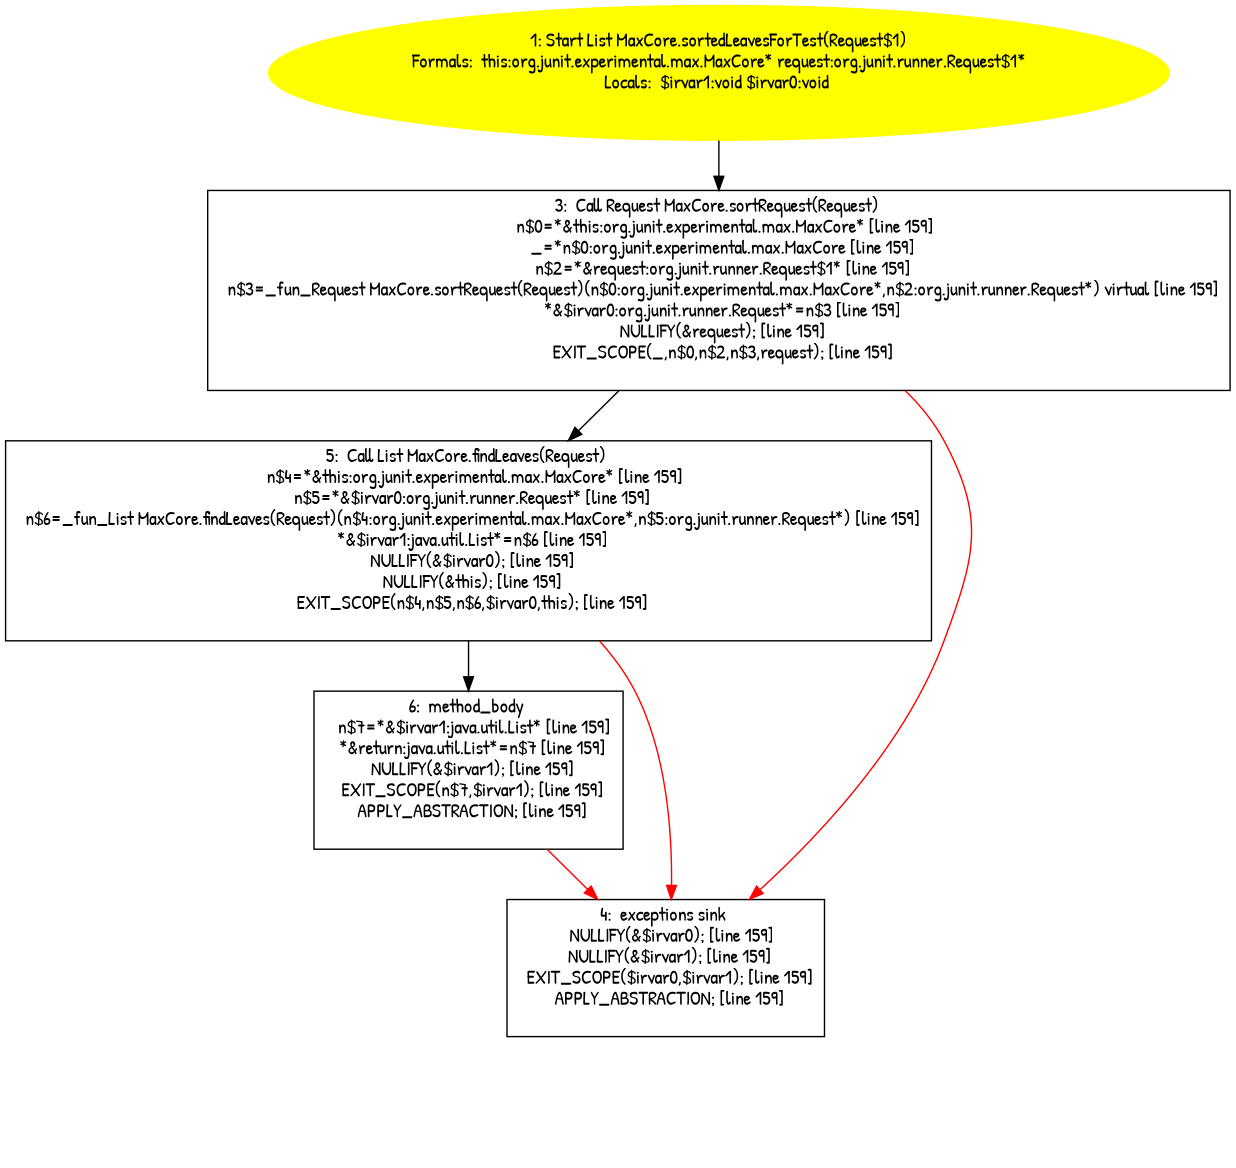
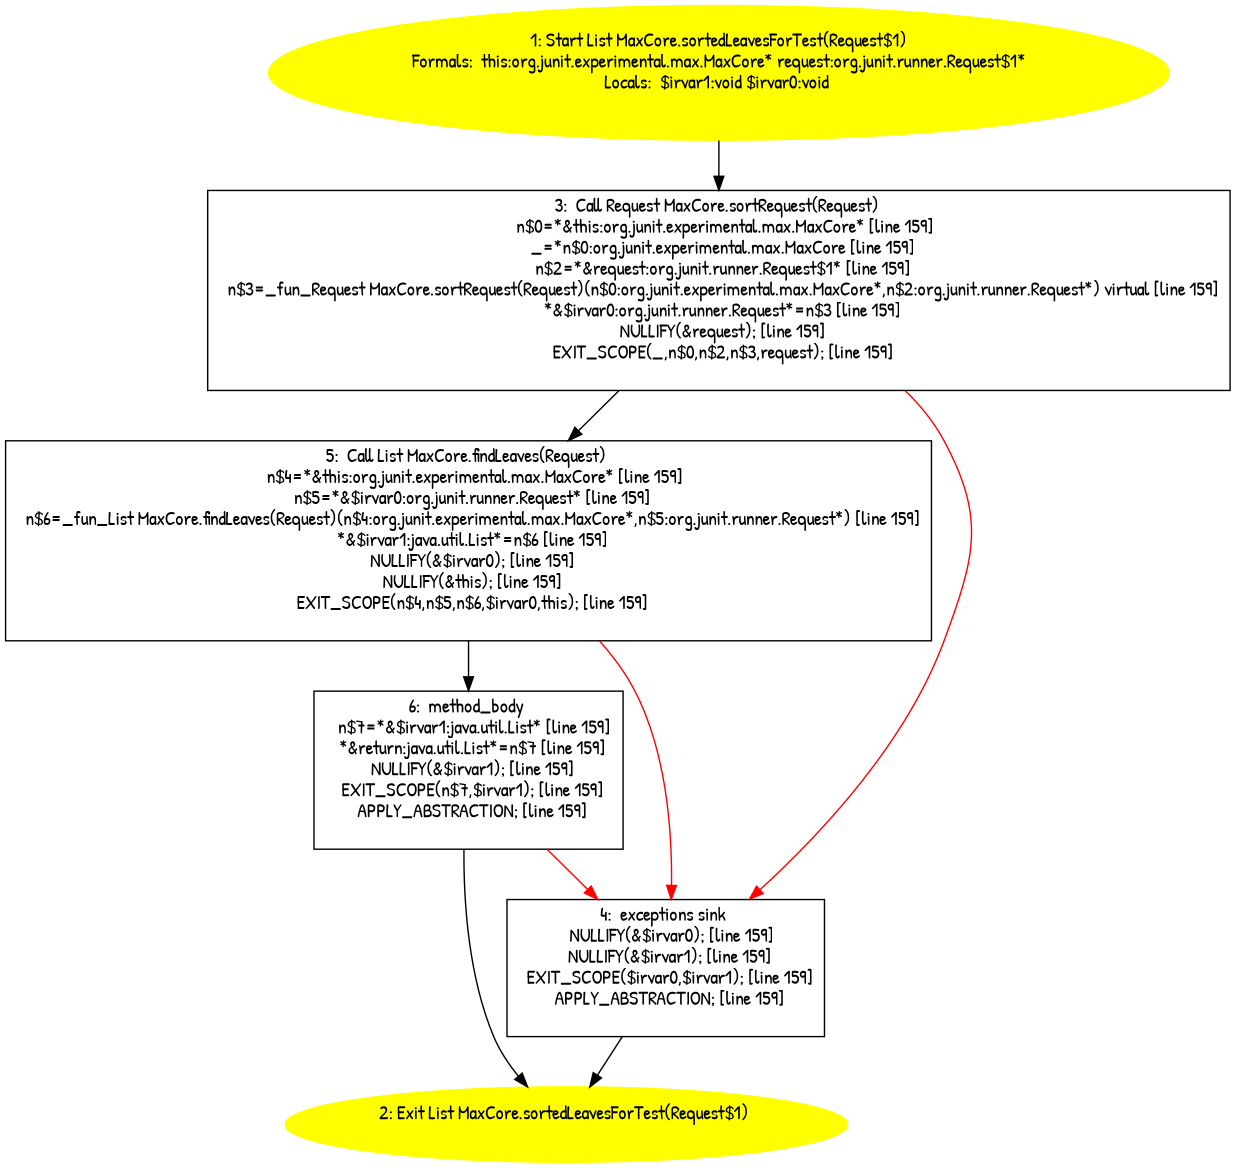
node "2: Exit List MaxCore.sortedLeavesForTest(Request$1)": added
